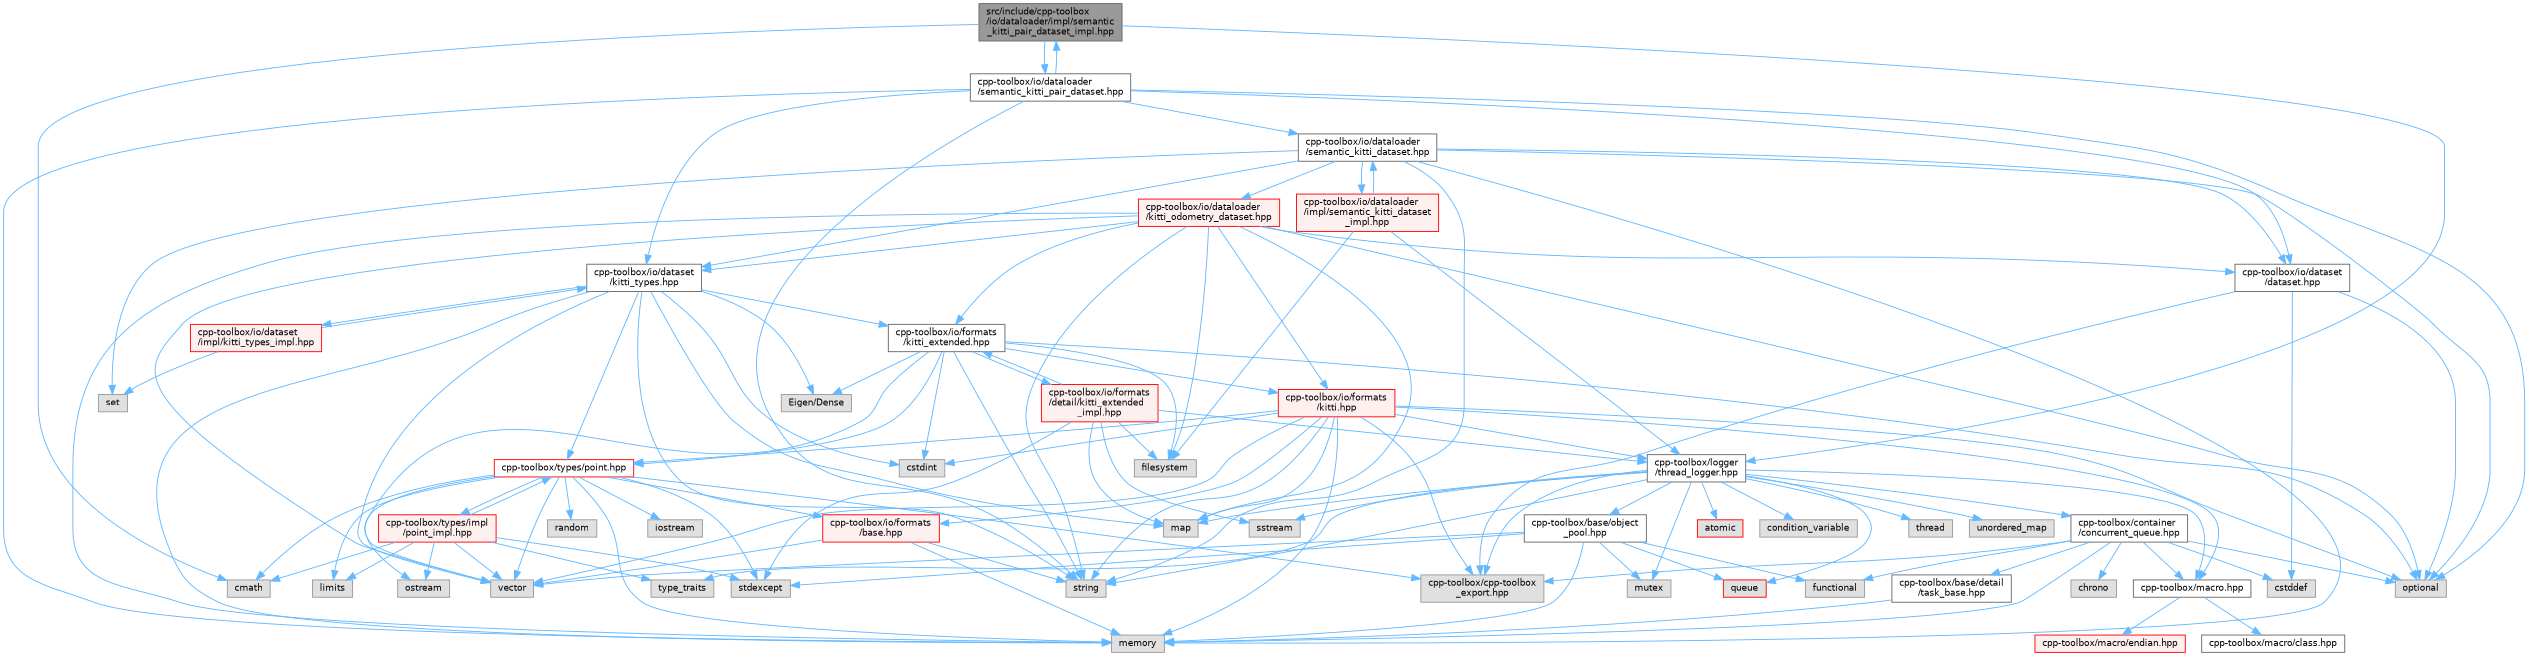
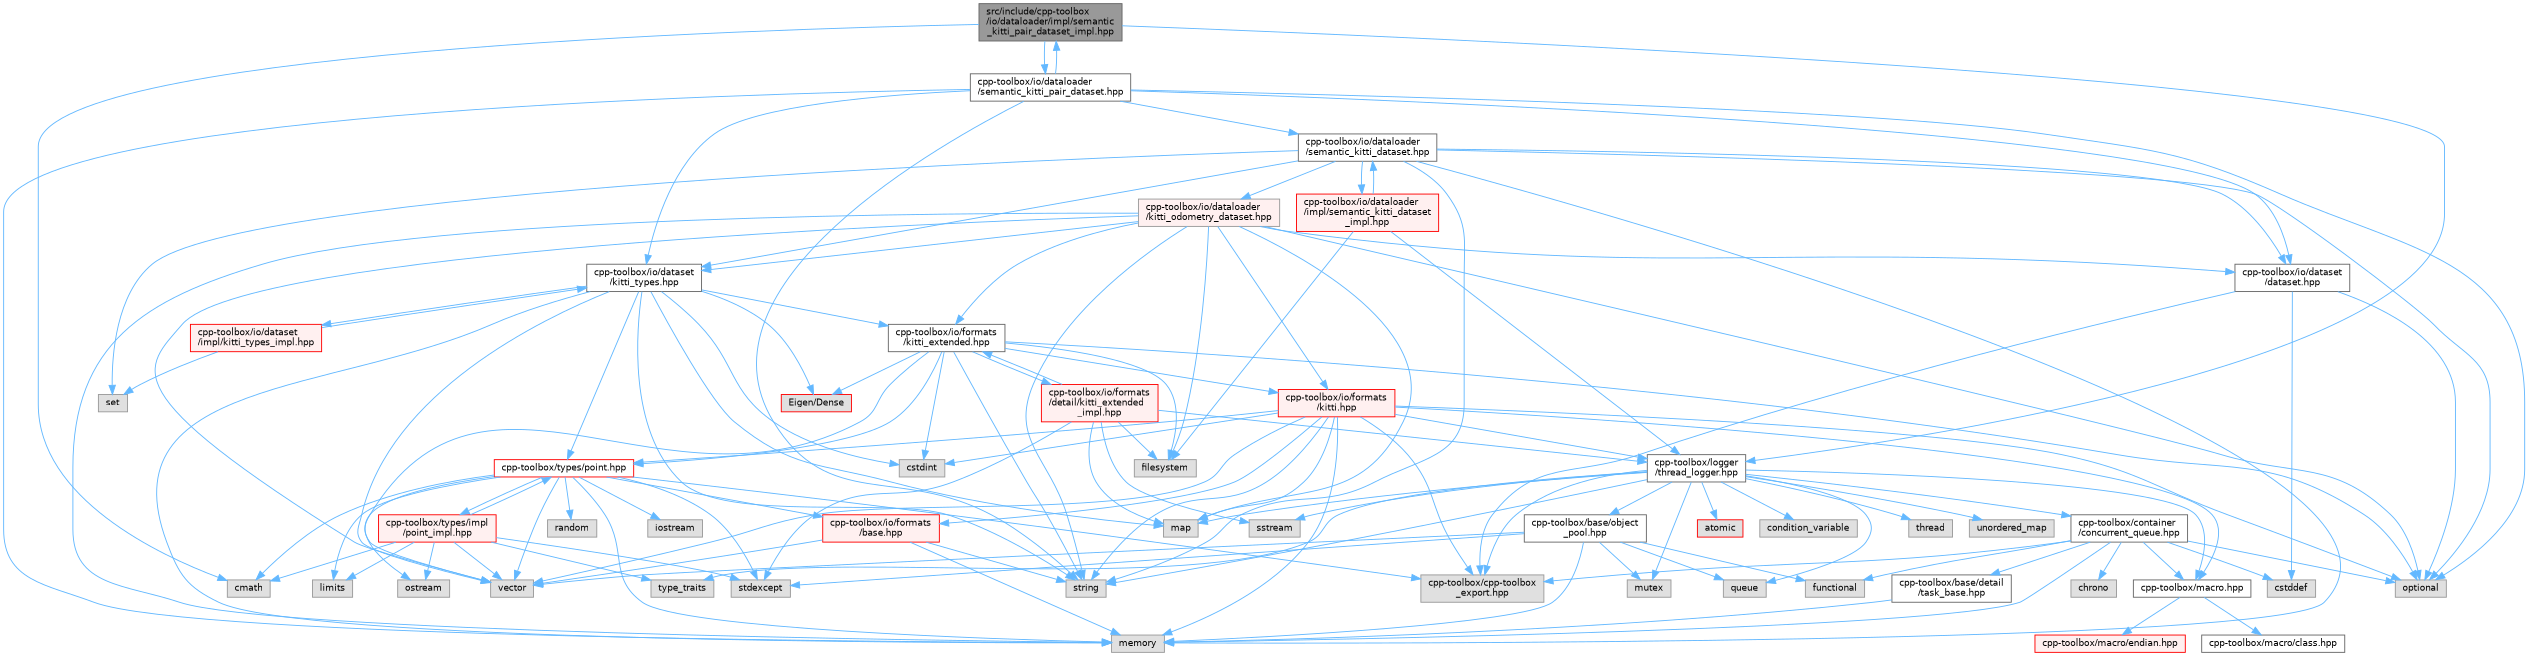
node "cpp-toolbox/io/dataloader /kitti_odometry_dataset.hpp": color red -> grey60
node "Eigen/Dense": color grey60 -> red
node "queue": color red -> grey60
